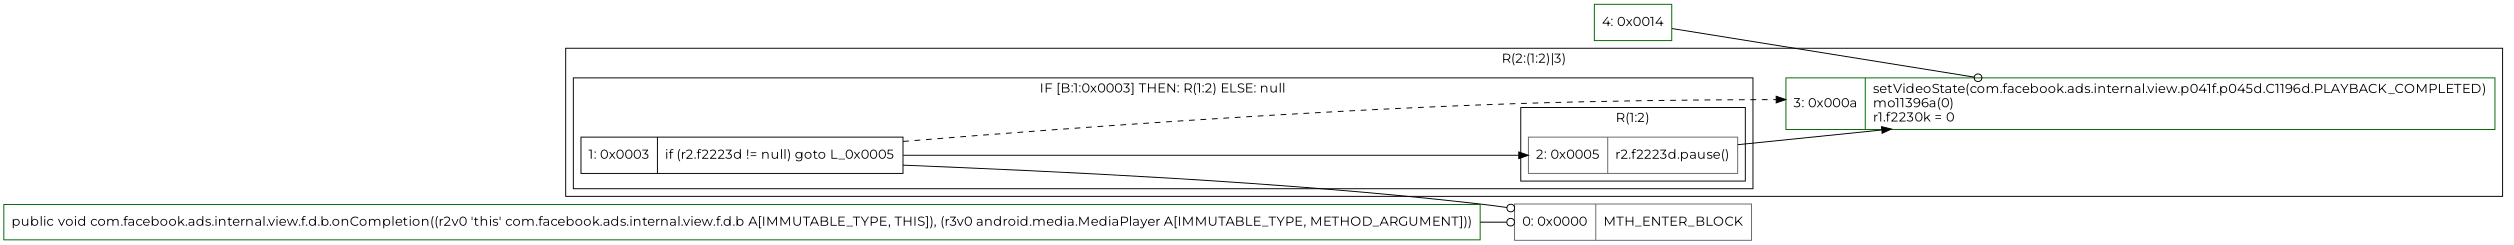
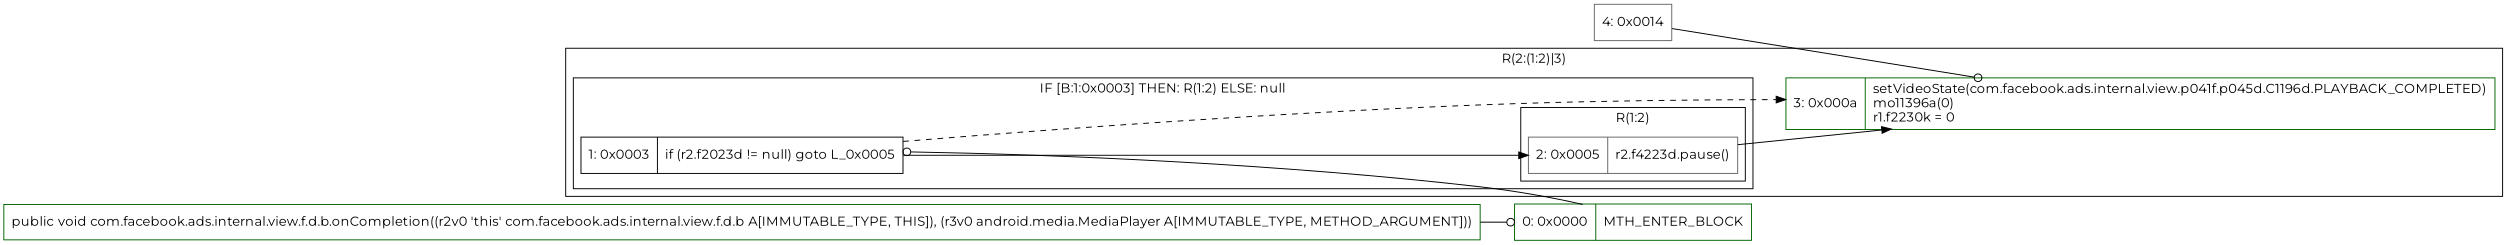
node "4: 0x0014": color darkgreen -> gray40
node "1: 0x0003": text "if (r2.f2223d != null) goto L_0x0005" -> "if (r2.f2023d != null) goto L_0x0005"
node "2: 0x0005": text "r2.f2223d.pause()" -> "r2.f4223d.pause()"
edge "1: 0x0003" -> "0: 0x0000": reversed
node "0: 0x0000": color gray40 -> darkgreen
